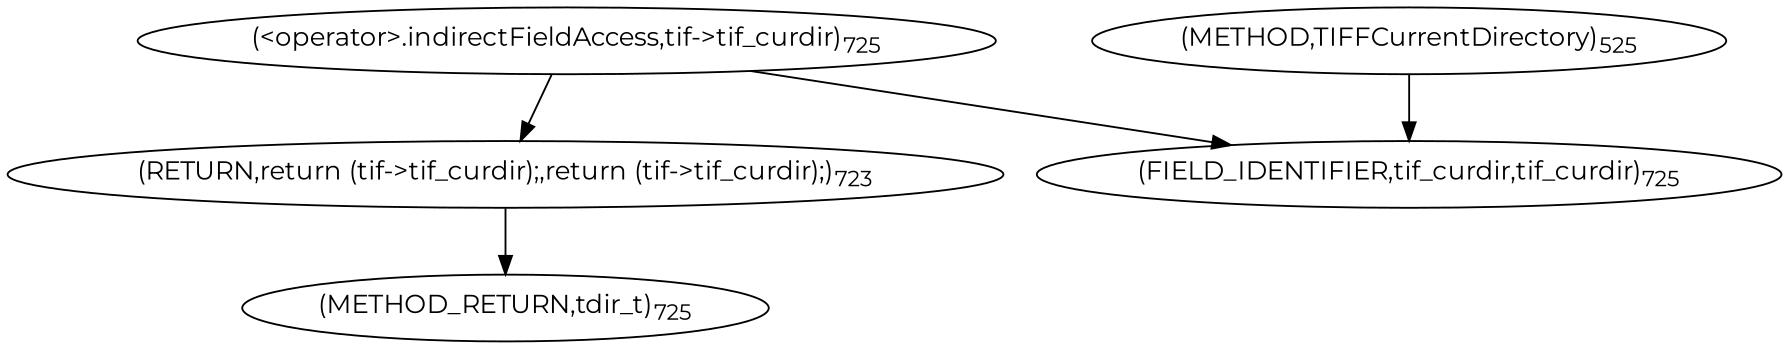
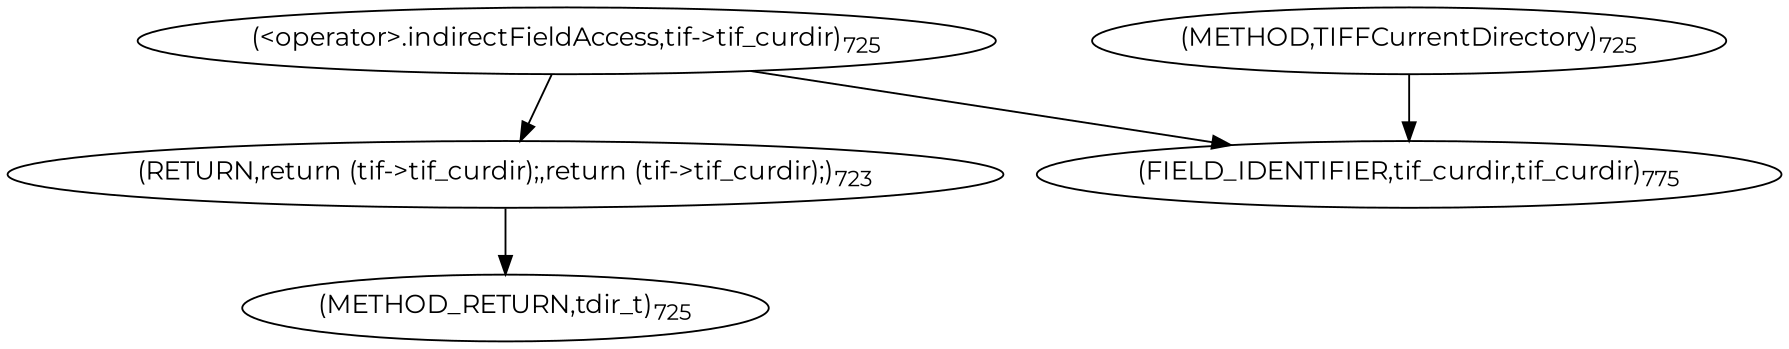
node "(METHOD,TIFFCurrentDirectory)": text "525" -> "725"
node "(FIELD_IDENTIFIER,tif_curdir,tif_curdir)": text "725" -> "775"
